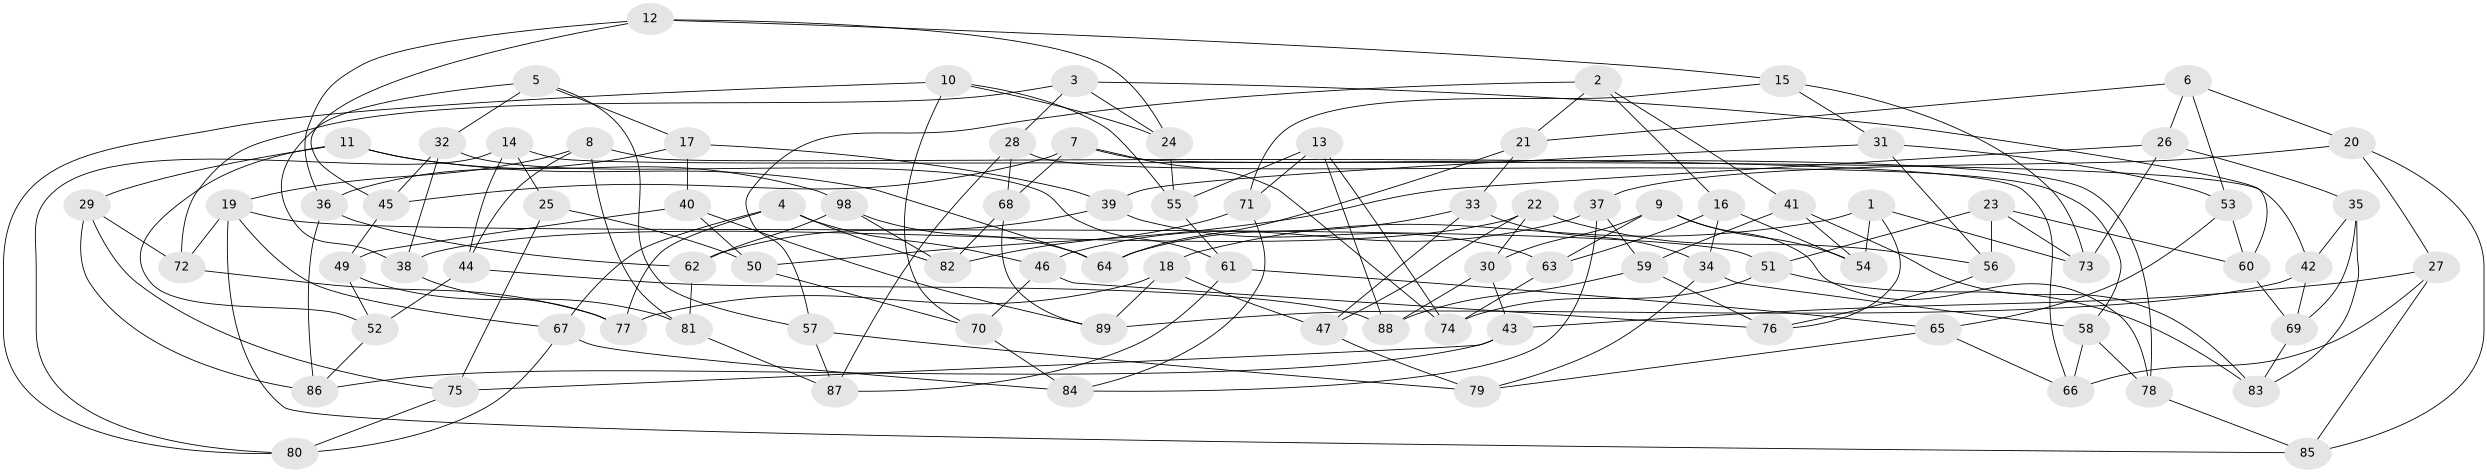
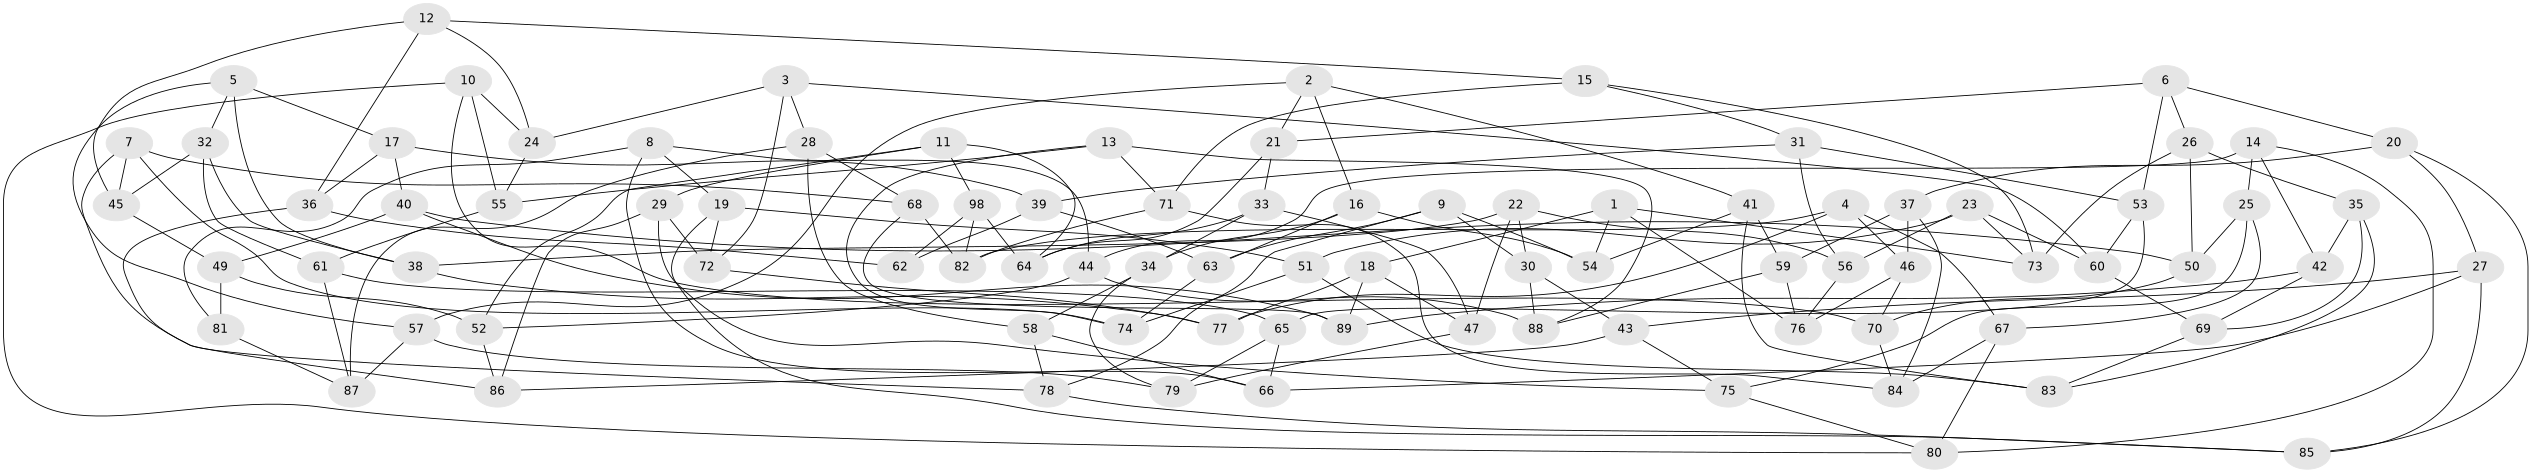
edge "62" -- "81": removed
edge "19" -- "67": now "25" -- "67"
